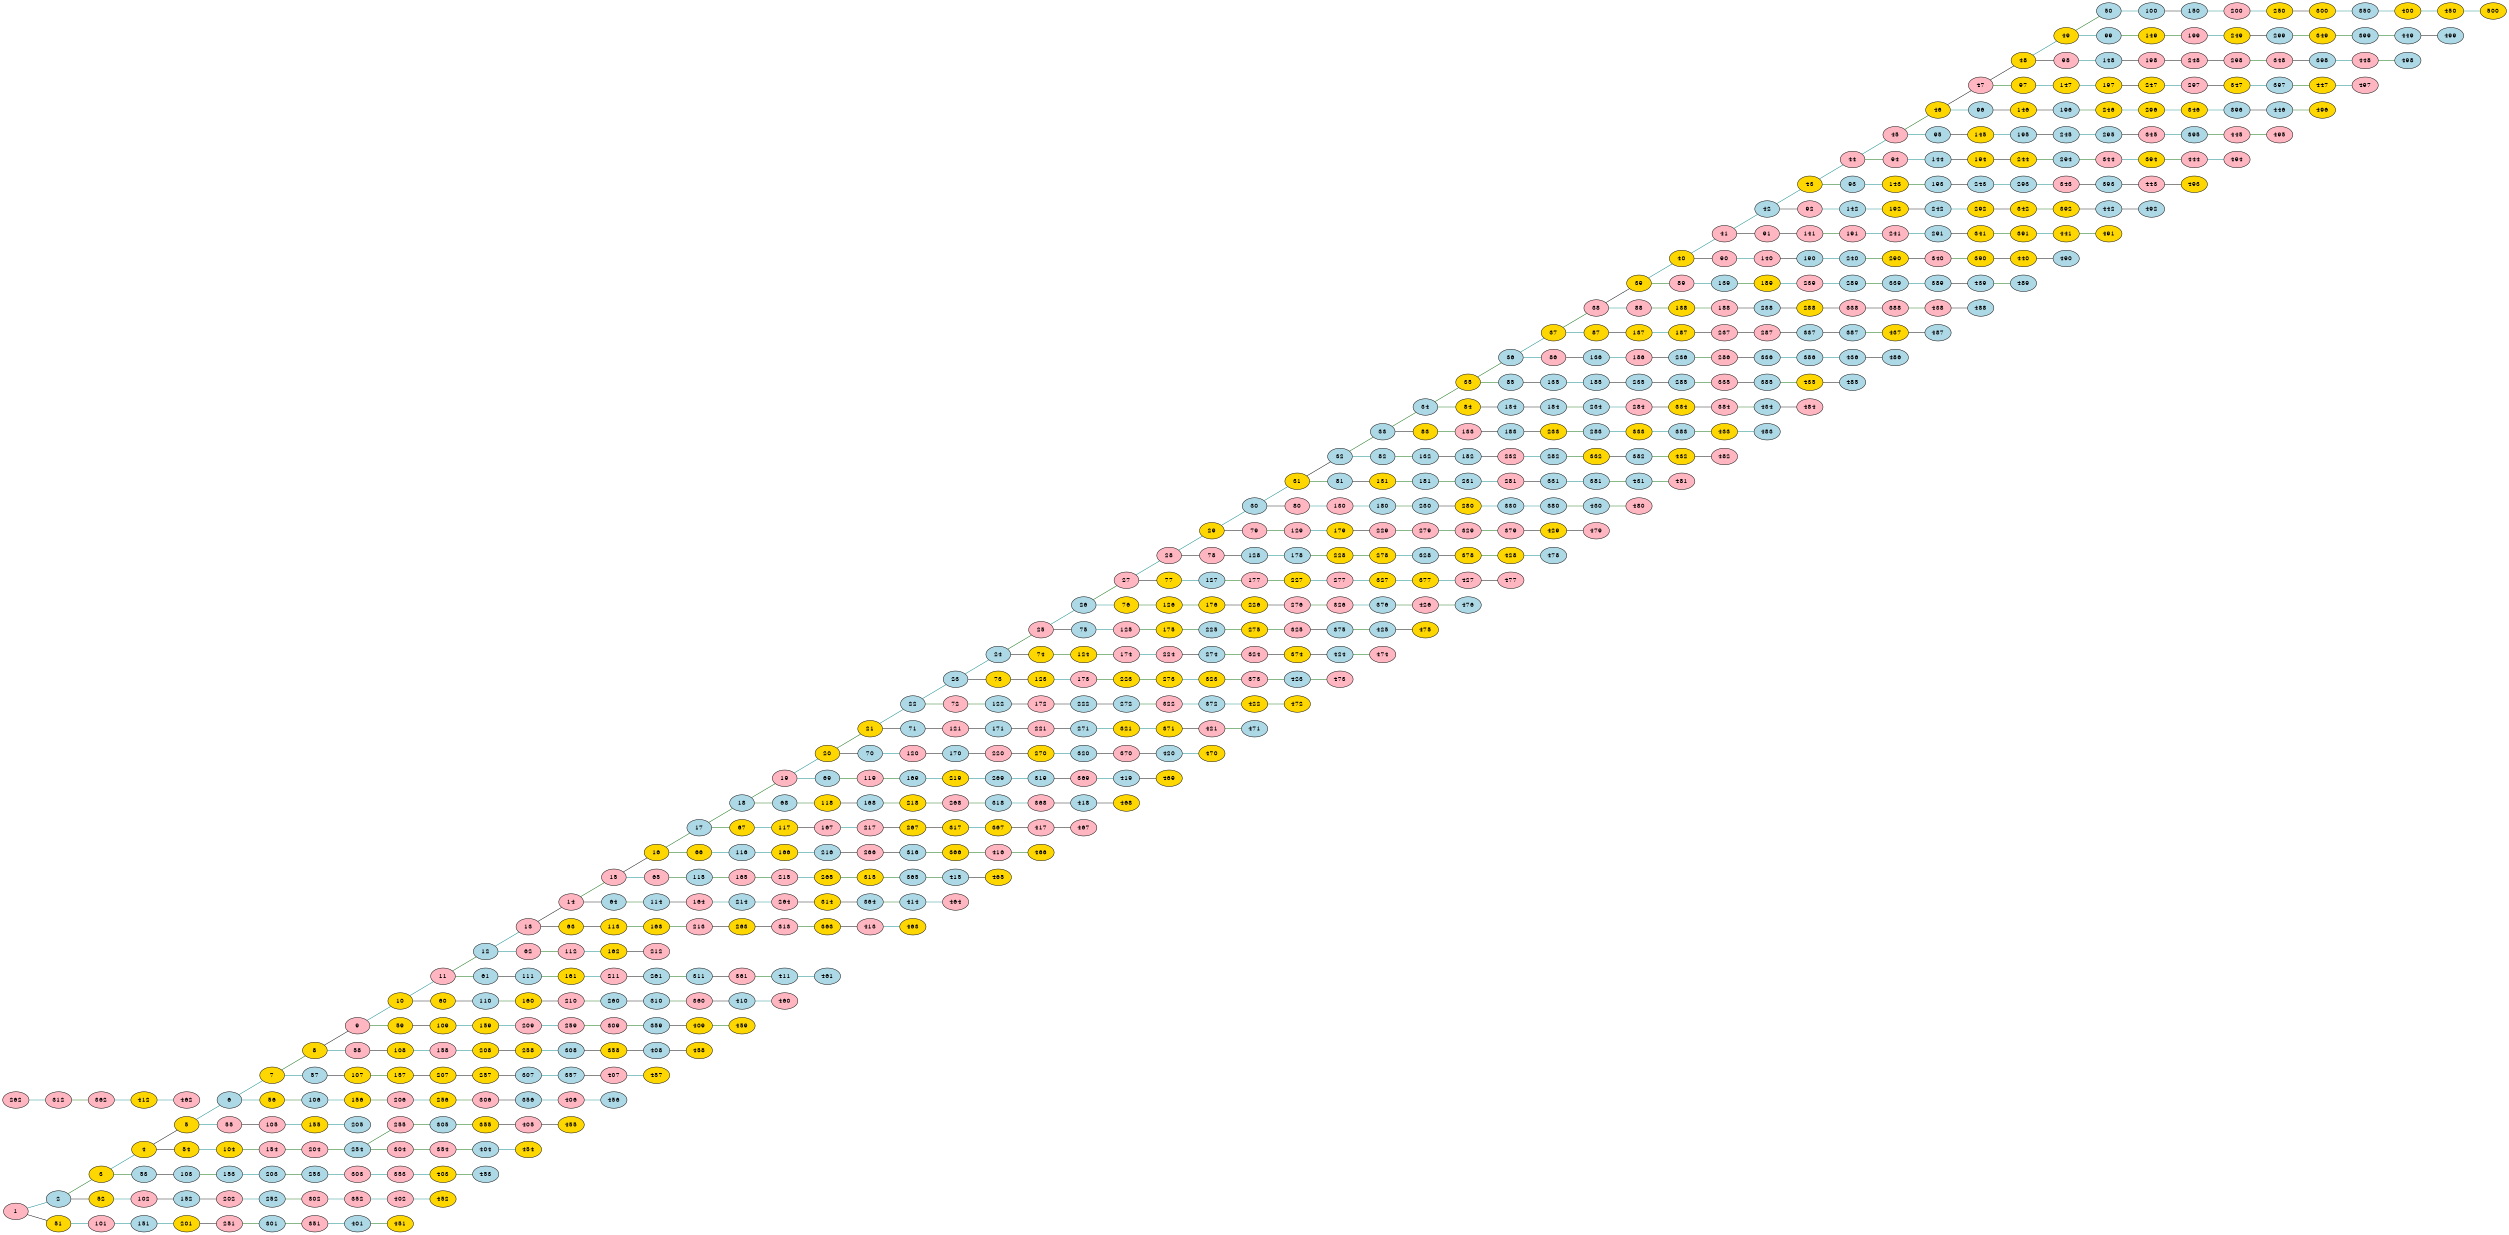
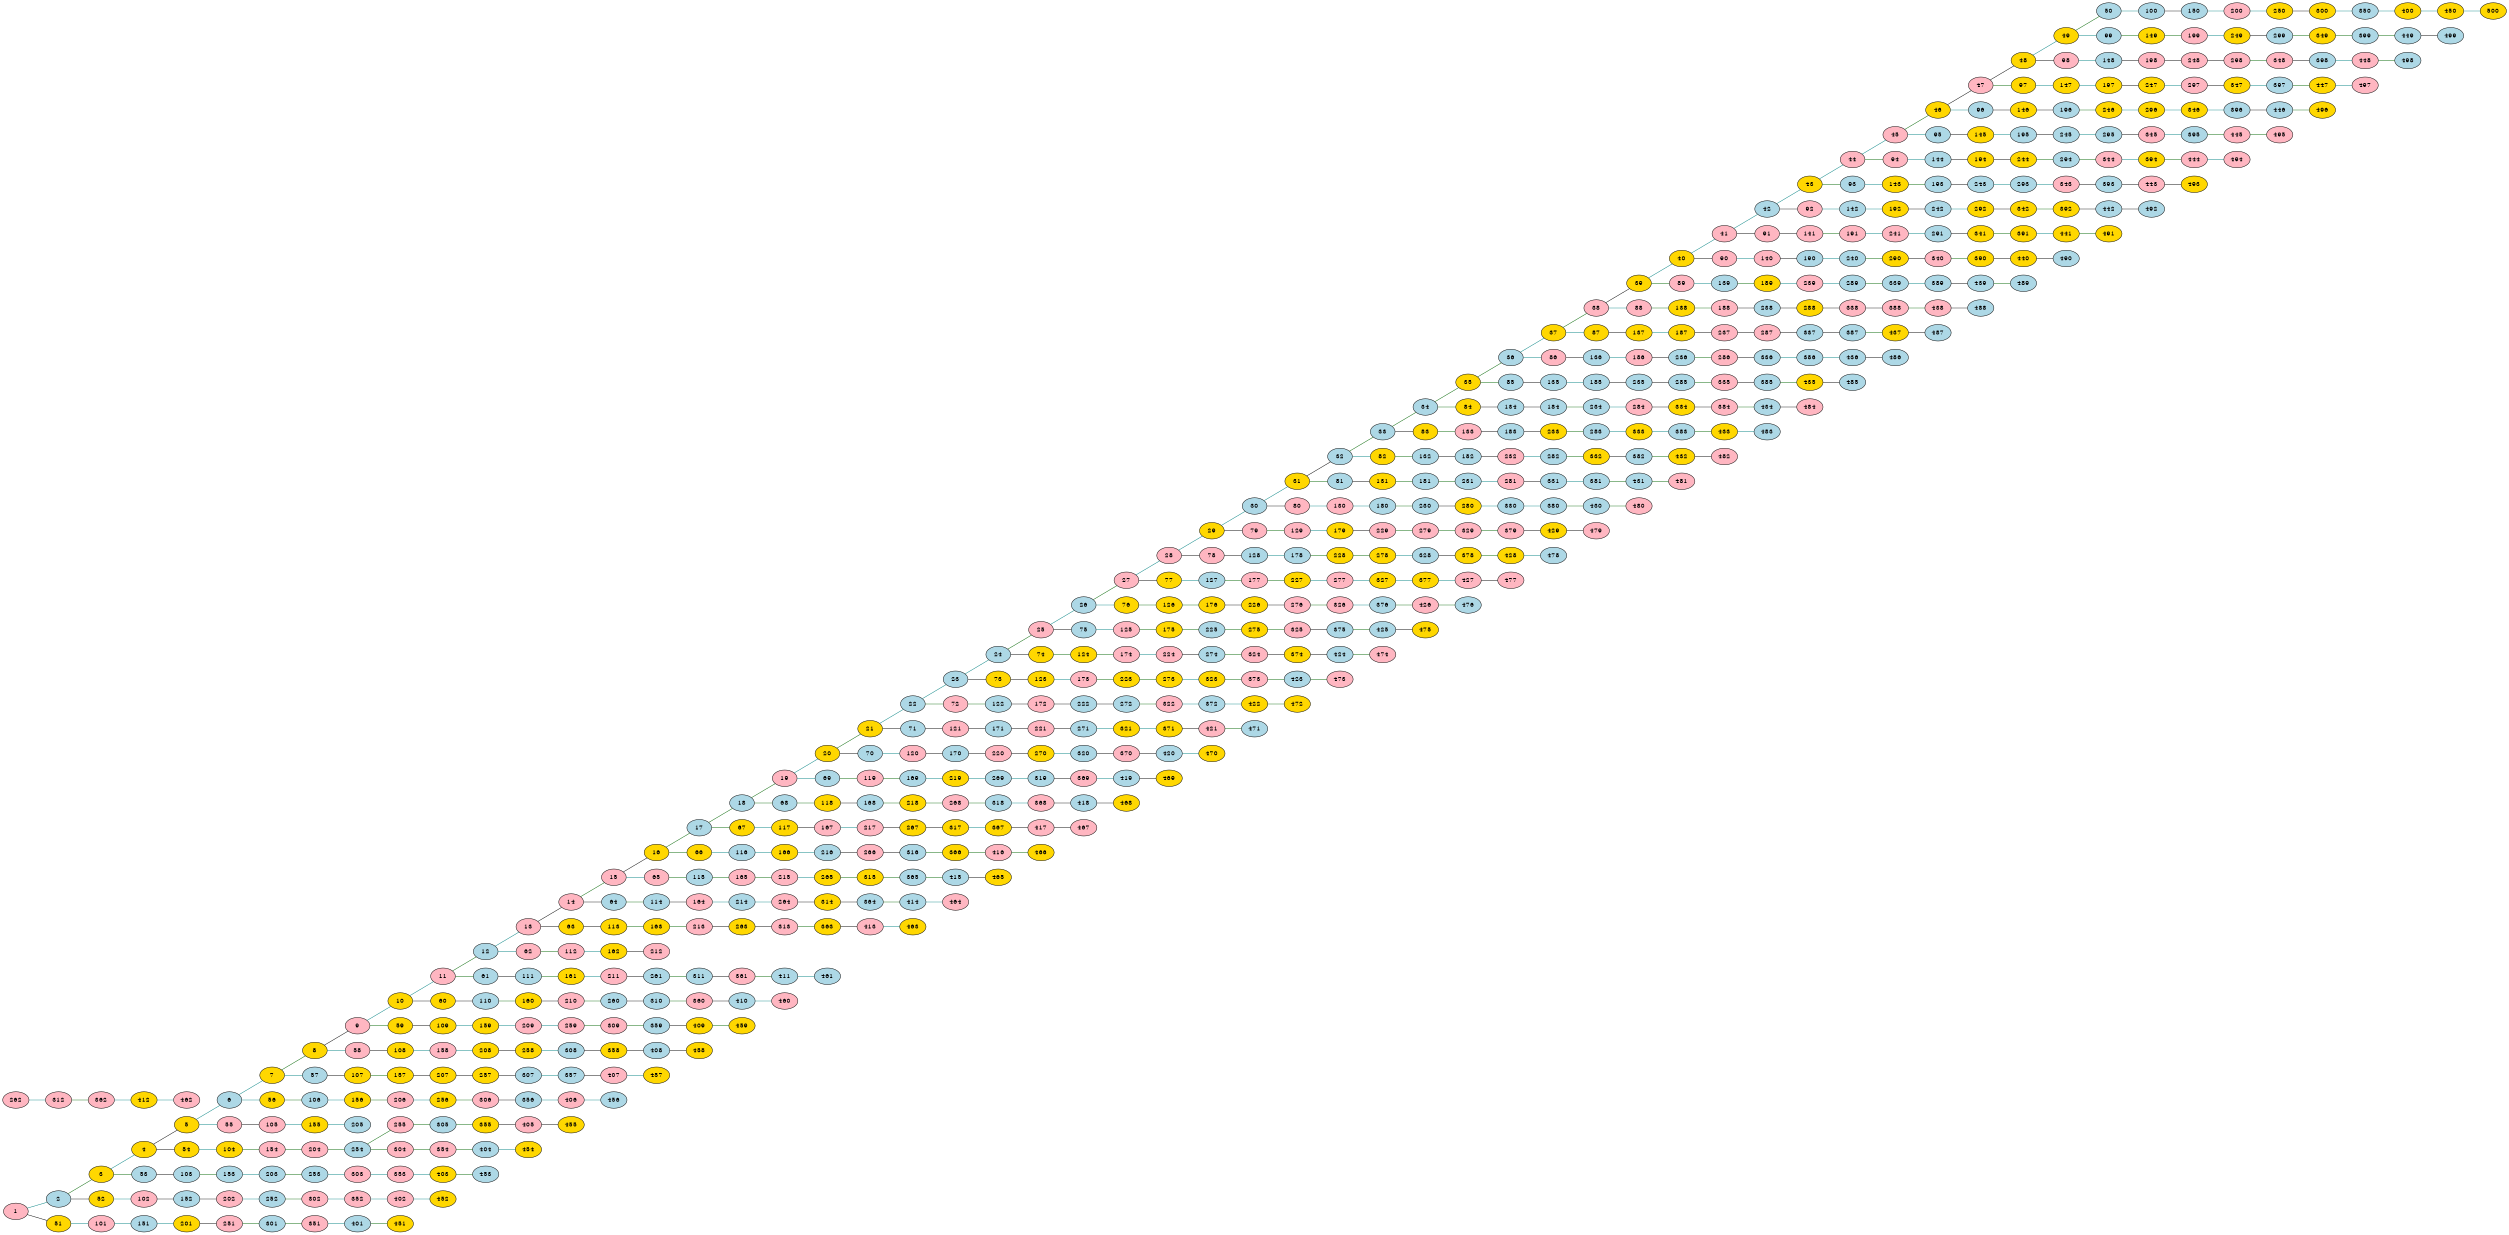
node "82": fillcolor lightblue -> gold
